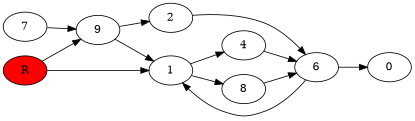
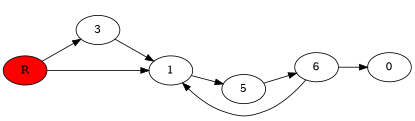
node "2": removed
node "7": removed
node "9": label "9" -> "3"
node "4": removed
node "8": label "8" -> "5"
